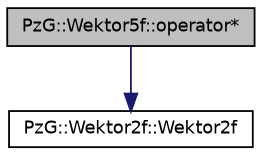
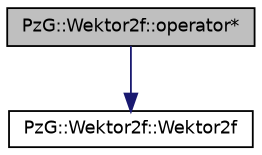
node "PzG::Wektor5f::operator*": label "PzG::Wektor5f::operator*" -> "PzG::Wektor2f::operator*"
